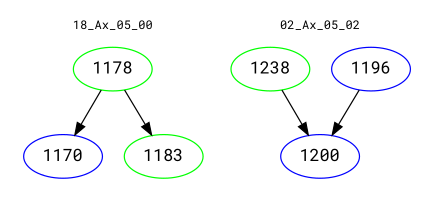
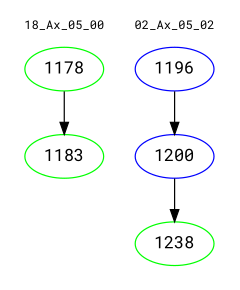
edge "1238" -> "1200": reversed
node "1170": removed
